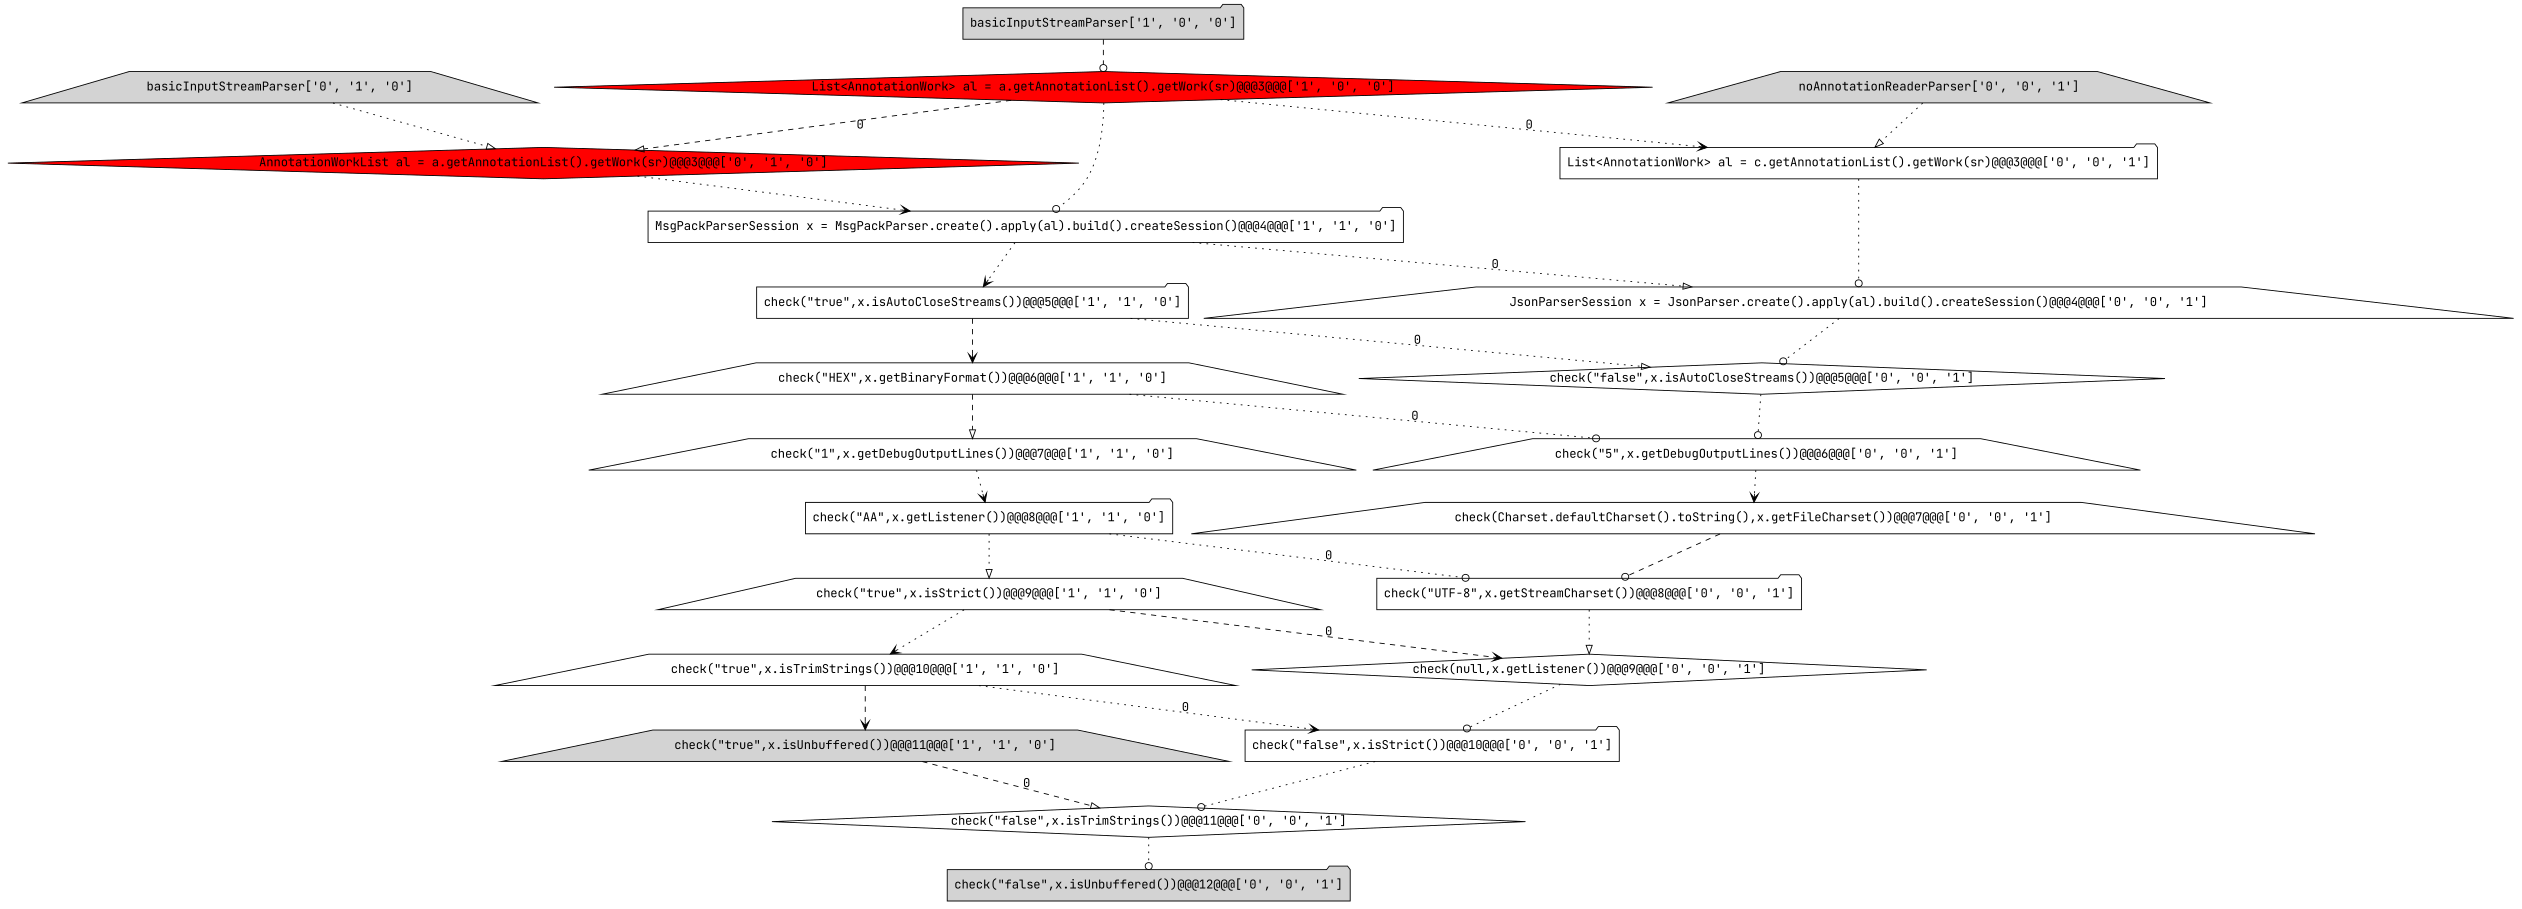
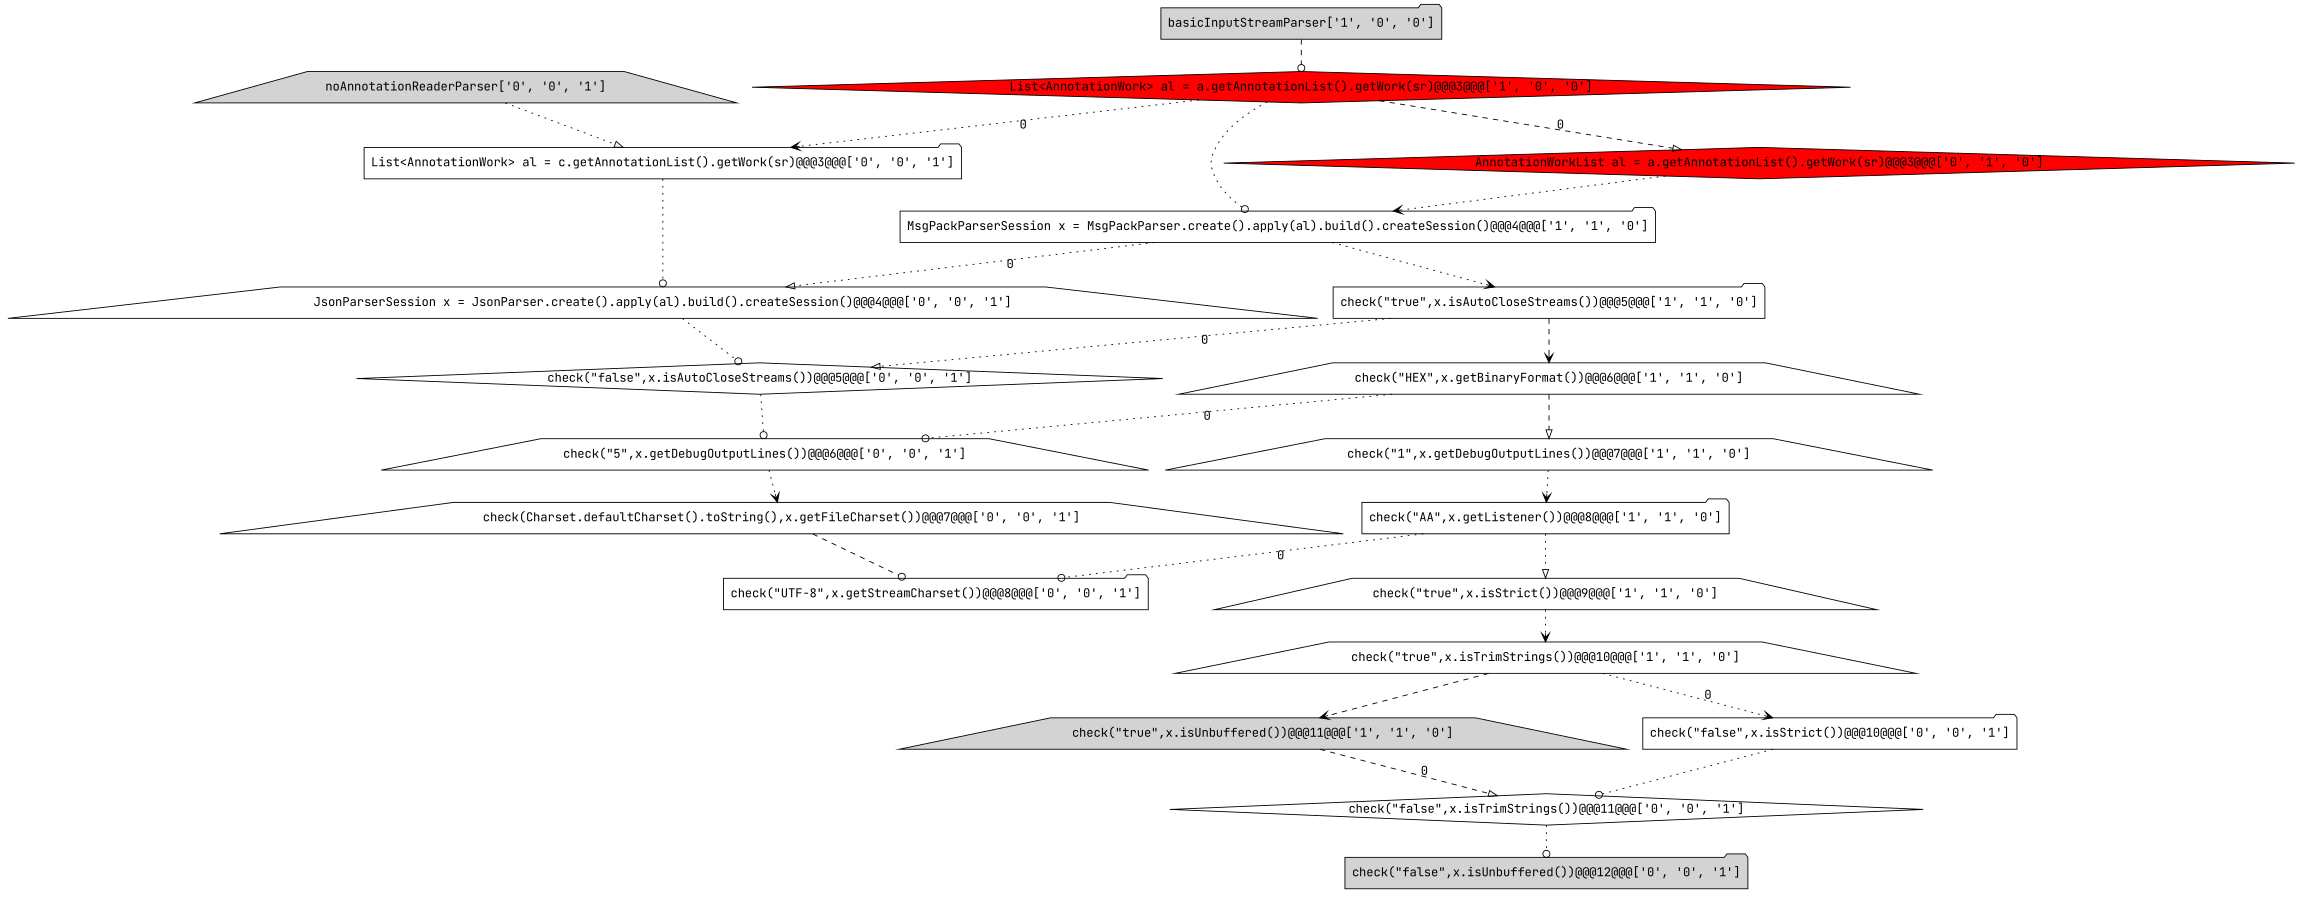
node "basicInputStreamParser['0', '1', '0']": removed
node "check(null,x.getListener())@@@9@@@['0', '0', '1']": removed
